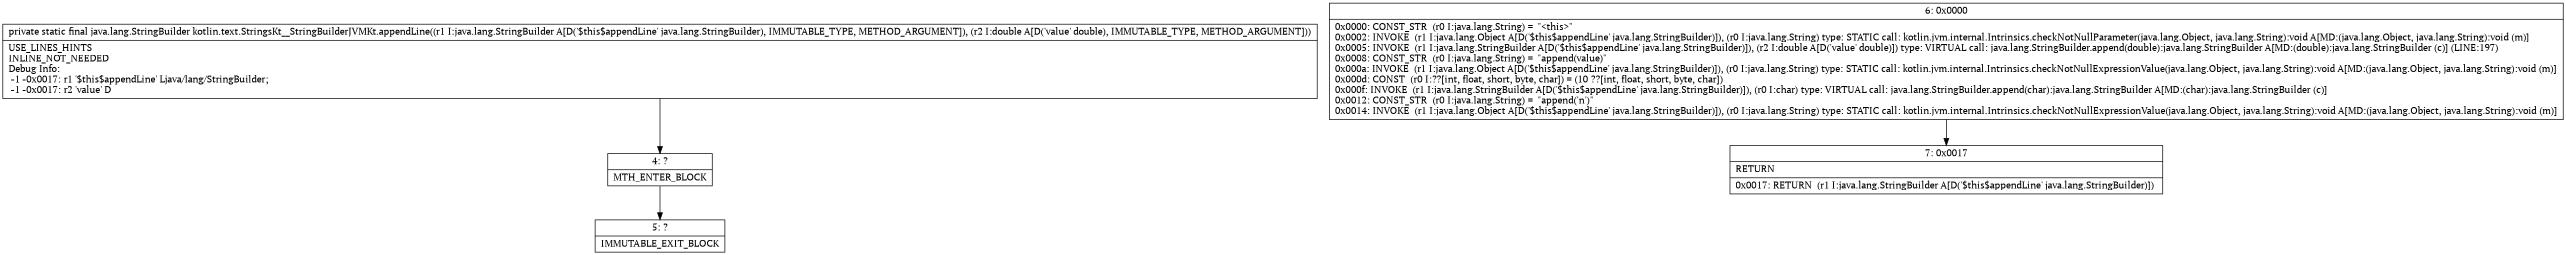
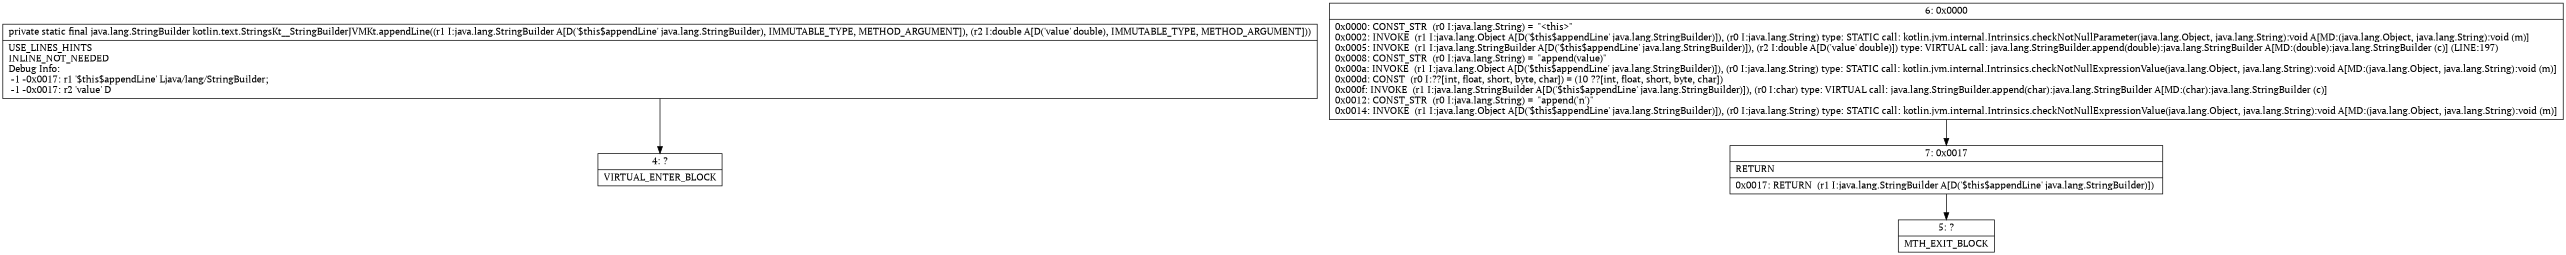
node "4: ?": text "MTH_ENTER_BLOCK" -> "VIRTUAL_ENTER_BLOCK"
edge "4: ?" -> "5: ?": now "7: 0x0017" -> "5: ?"
node "5: ?": text "IMMUTABLE_EXIT_BLOCK" -> "MTH_EXIT_BLOCK"
